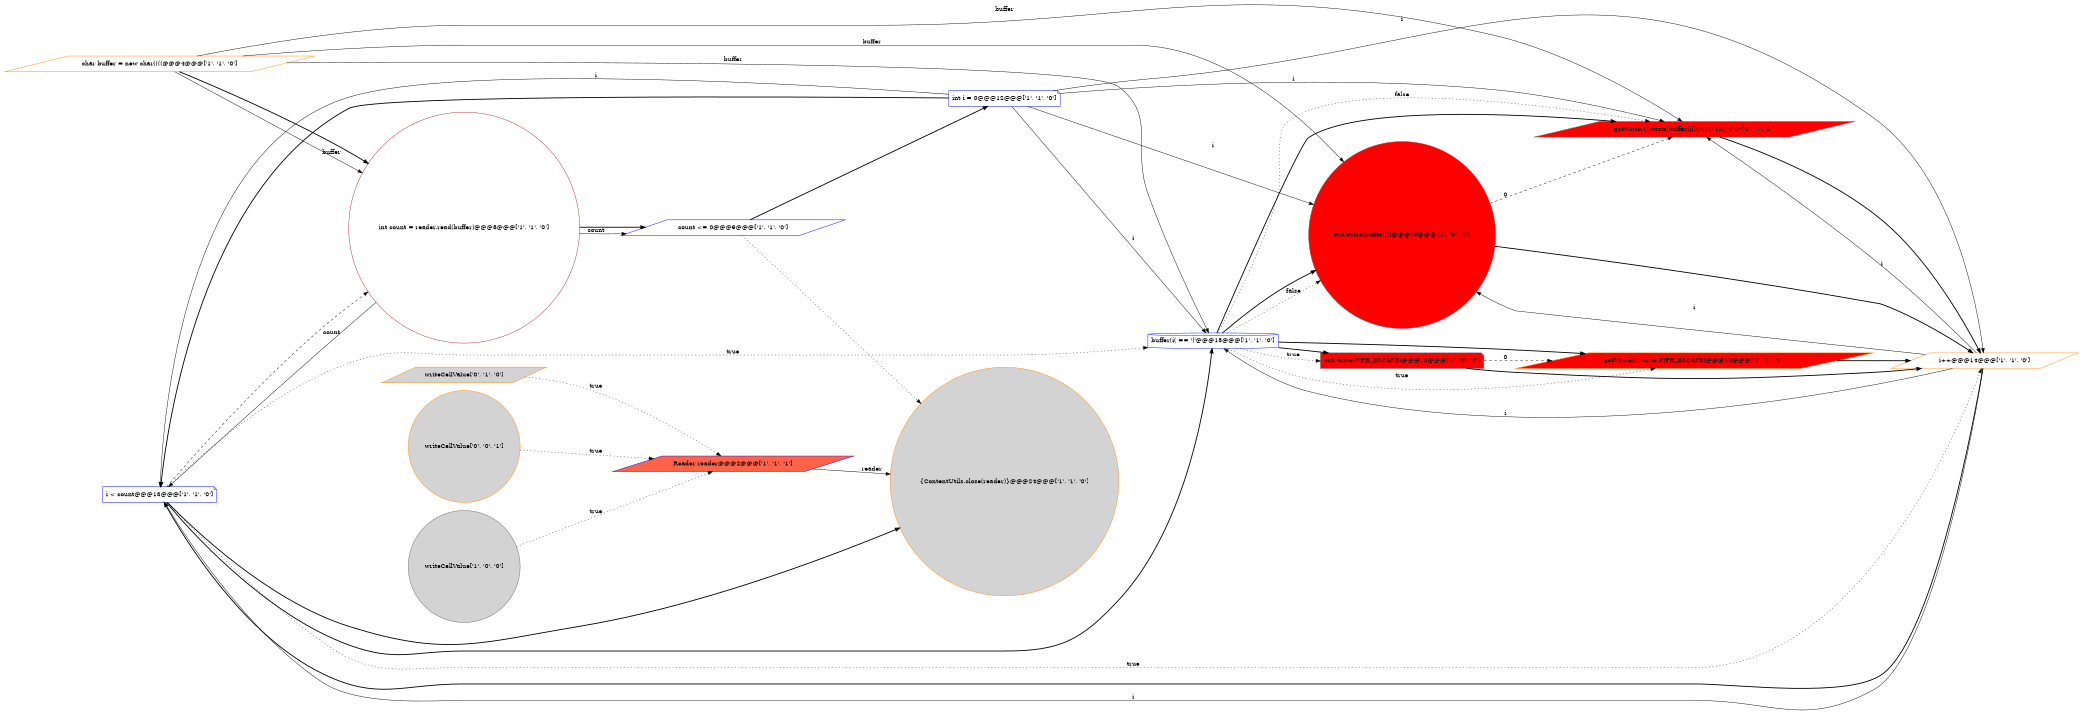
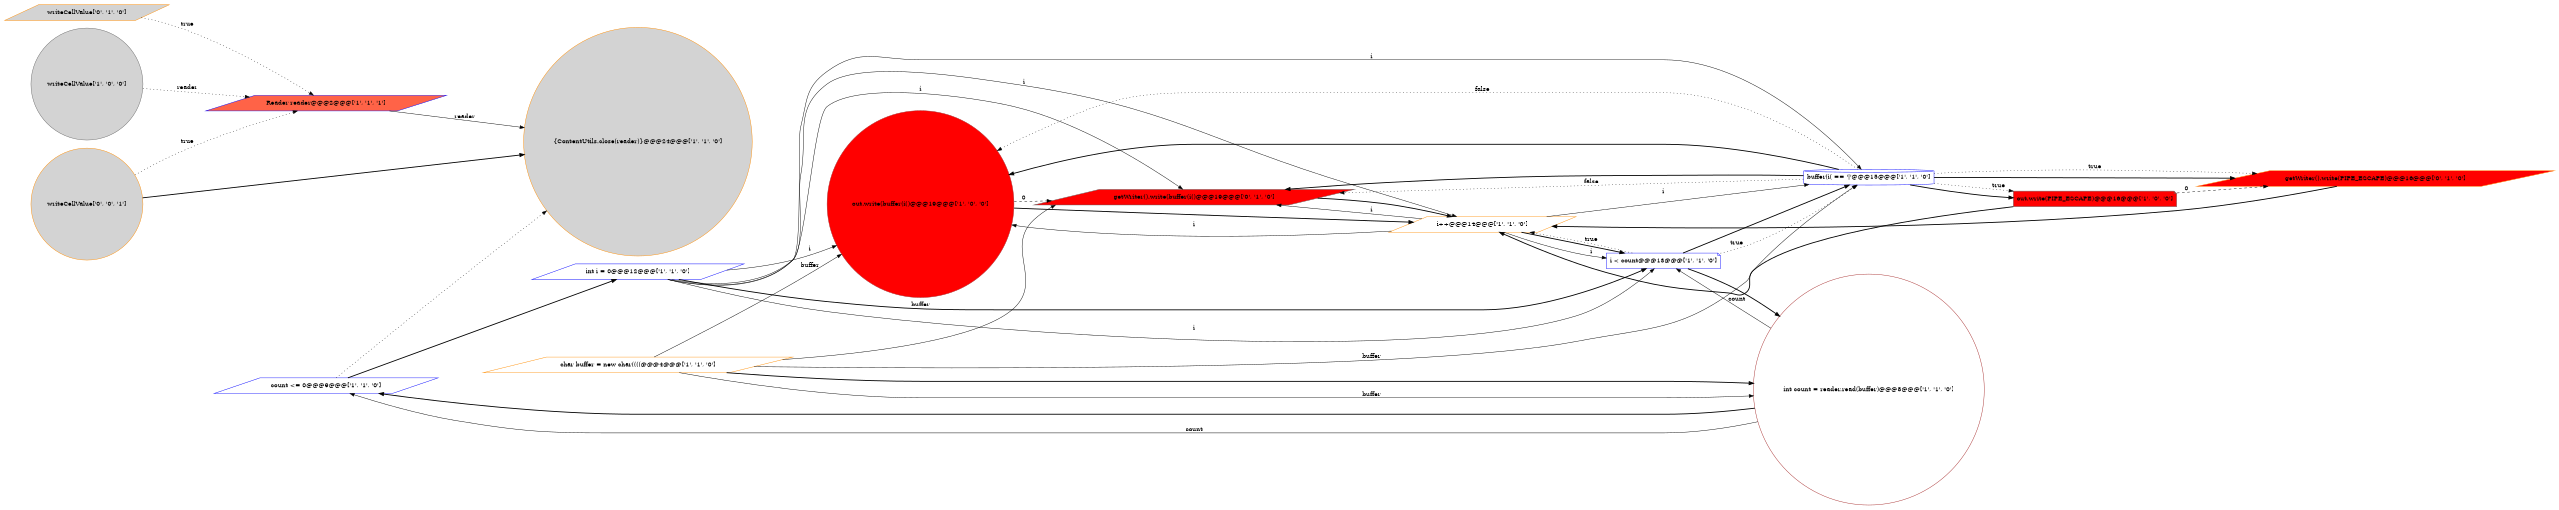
node "int i = 0@@@12@@@['1', '1', '0']": shape note -> parallelogram
edge "i < count@@@13@@@['1', '1', '0']" -> "int count = reader.read(buffer)@@@8@@@['1', '1', '0']": style dashed -> bold
edge "writeCellValue['1', '0', '0']" -> "Reader reader@@@2@@@['1', '1', '1']": label "true" -> "reader"
edge "i < count@@@13@@@['1', '1', '0']" -> "{ContentUtils.close(reader)}@@@24@@@['1', '1', '0']": now "writeCellValue['0', '0', '1']" -> "{ContentUtils.close(reader)}@@@24@@@['1', '1', '0']"
